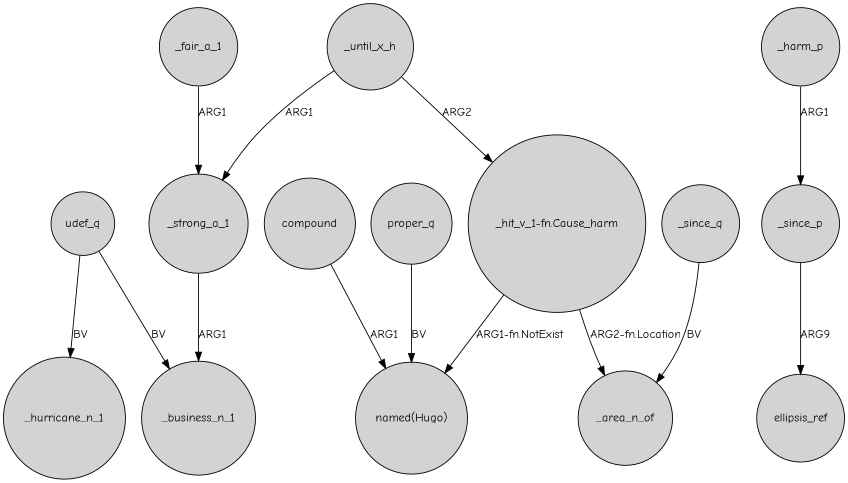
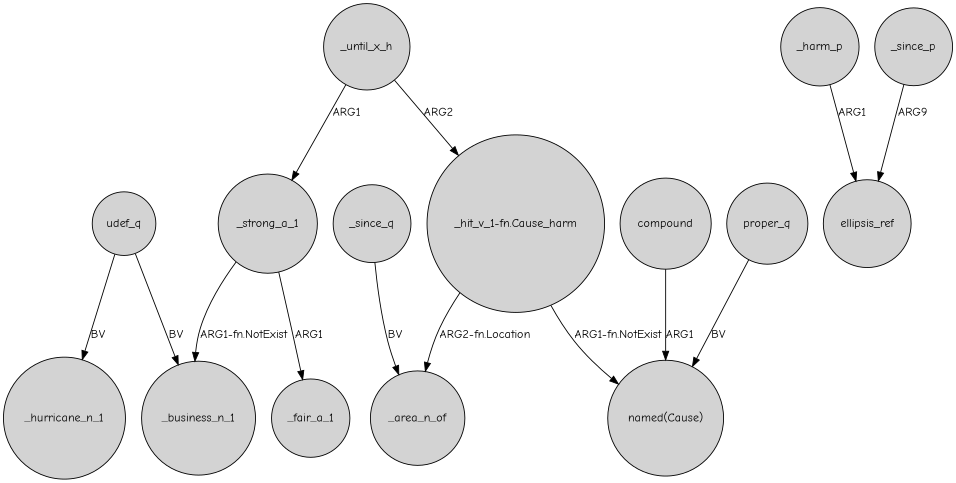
edge "_fair_a_1" -> "_strong_a_1": reversed
edge "_harm_p" -> "_since_p": now "_harm_p" -> "ellipsis_ref"
edge "_strong_a_1" -> "_business_n_1": label "ARG1" -> "ARG1-fn.NotExist"
node "named(Hugo)": label "named(Hugo)" -> "named(Cause)"
